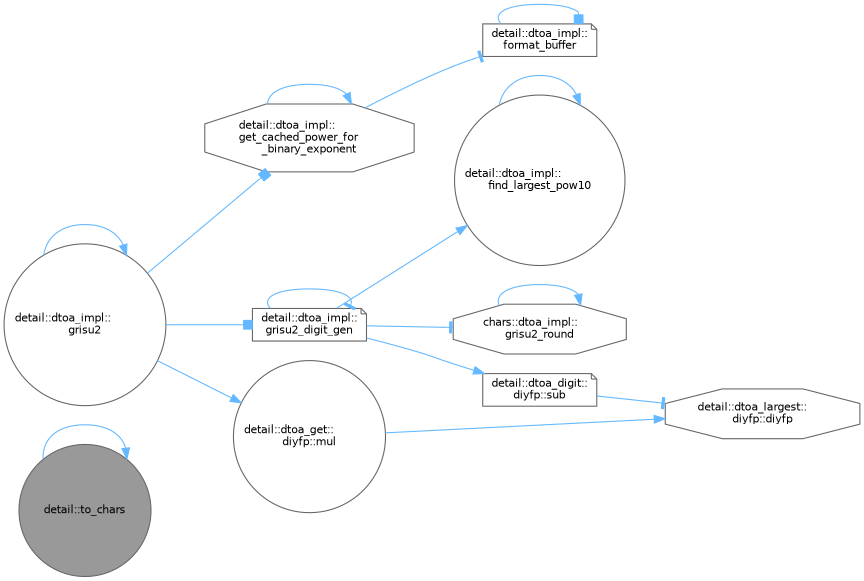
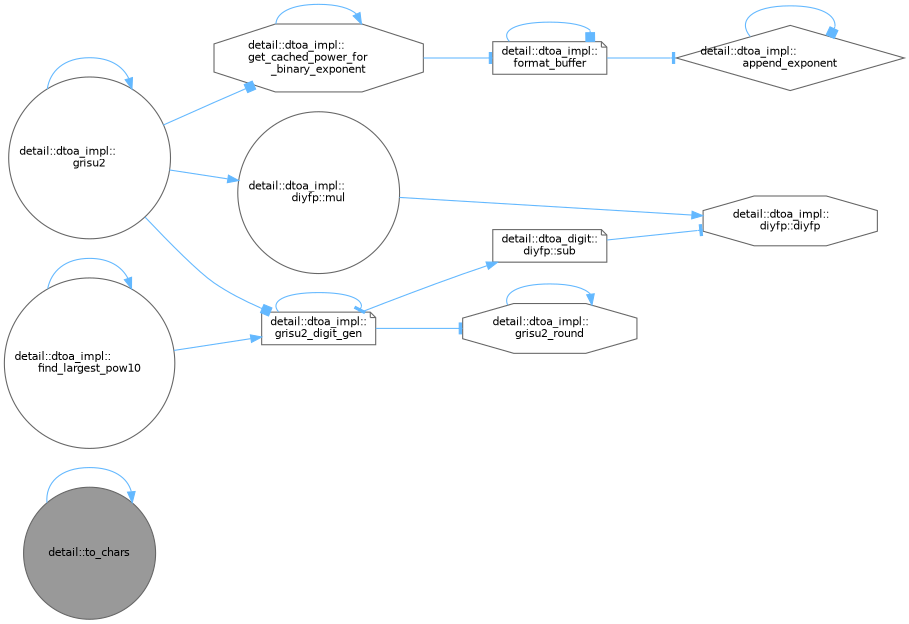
node "detail::dtoa_impl:: append_exponent": added
edge "detail::dtoa_impl:: grisu2_digit_gen" -> "detail::dtoa_impl:: find_largest_pow10": reversed
node "chars::dtoa_impl:: grisu2_round": label "chars::dtoa_impl:: grisu2_round" -> "detail::dtoa_impl:: grisu2_round"
node "detail::dtoa_largest:: diyfp::diyfp": label "detail::dtoa_largest:: diyfp::diyfp" -> "detail::dtoa_impl:: diyfp::diyfp"
node "detail::dtoa_get:: diyfp::mul": label "detail::dtoa_get:: diyfp::mul" -> "detail::dtoa_impl:: diyfp::mul"
